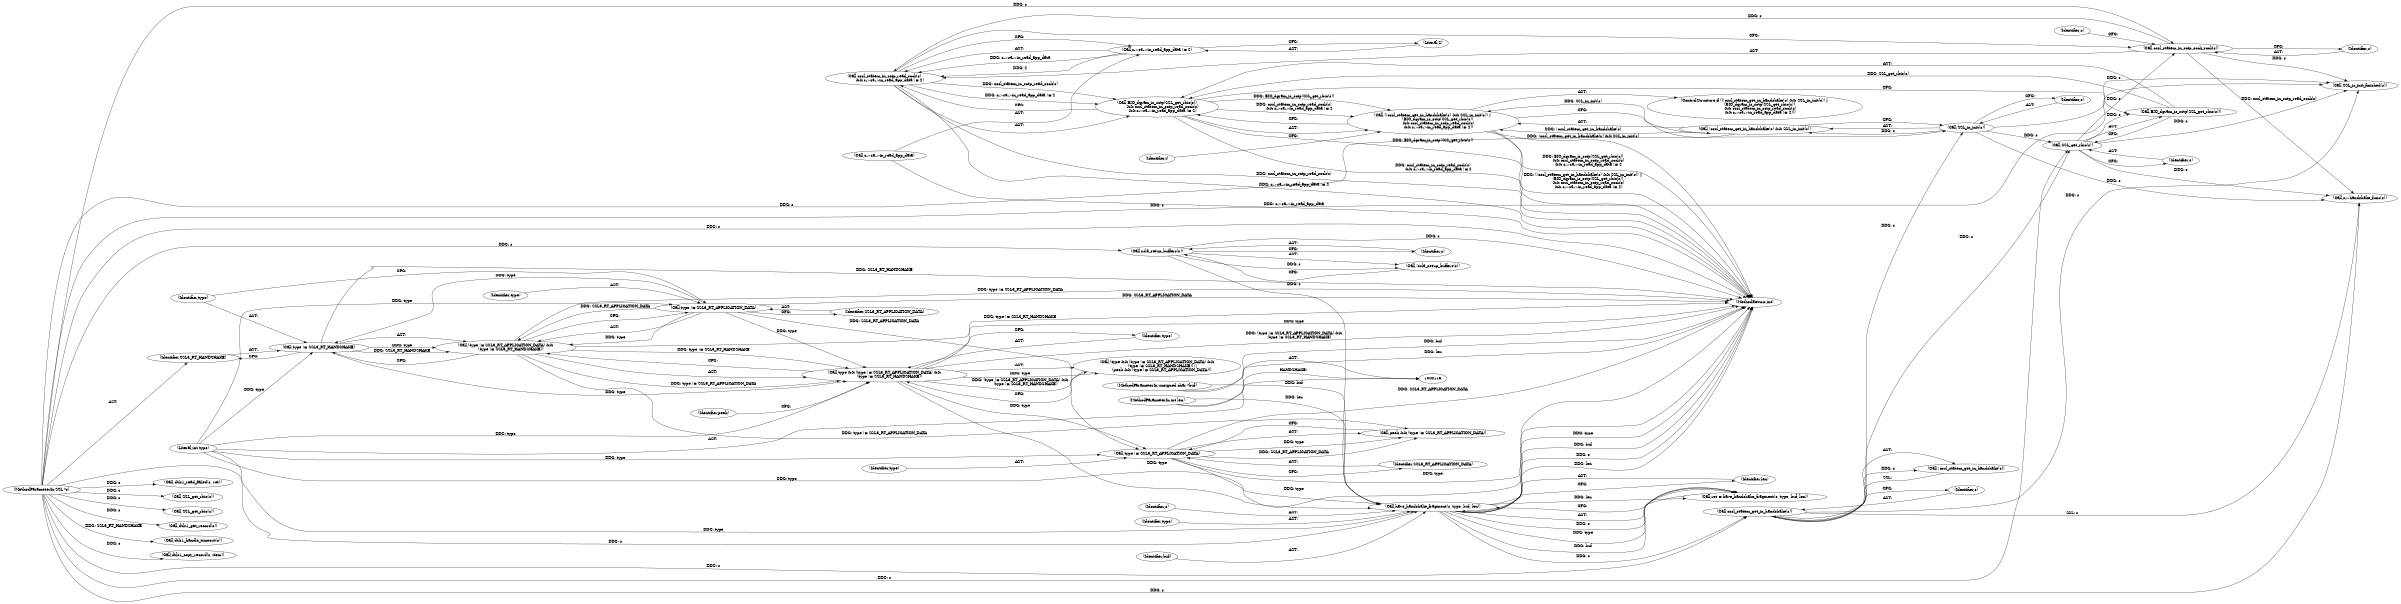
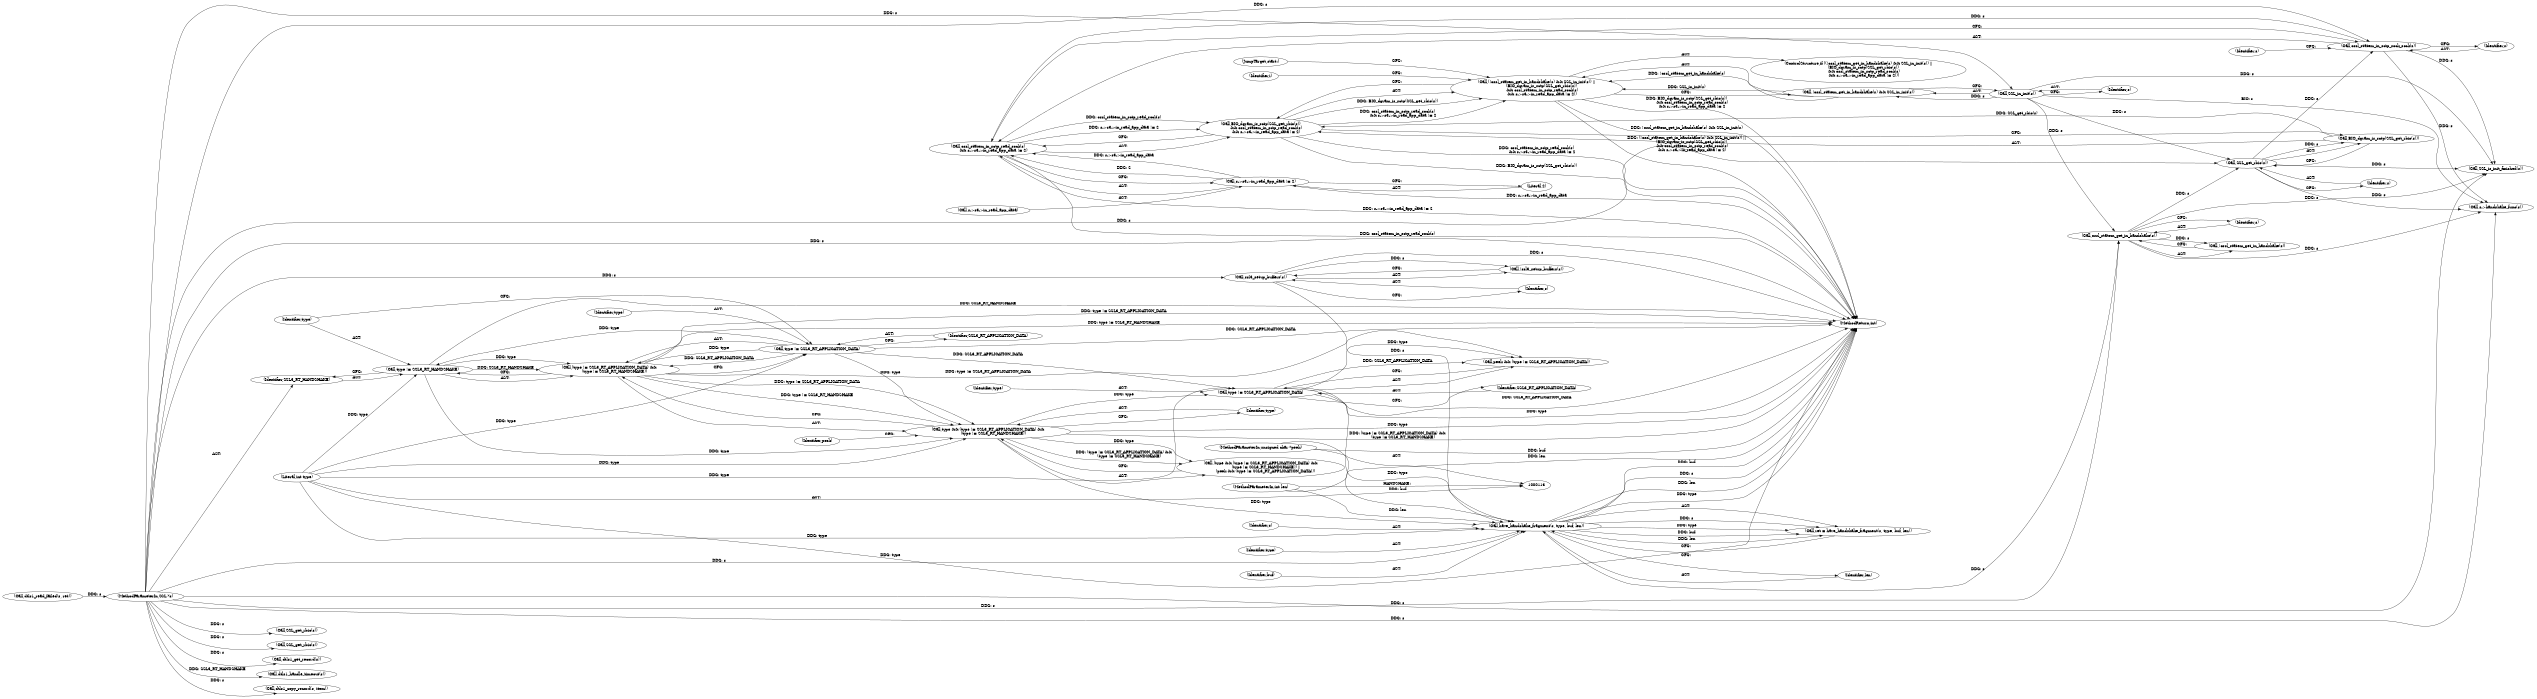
node "(JumpTarget,start:)": added
edge "(Call,ossl_statem_in_sctp_sock_sock(s))" -> "(Call,s->handshake_func(s))": label "DDG: ossl_statem_in_sctp_read_sock(s)" -> "DDG: s"
edge "(Call,SSL_in_init(s))" -> "(Call,s->handshake_func(s))": label "DDG: s" -> "BIO: s"
edge "(Call,s->s3->in_read_app_data)" -> "(MethodReturn,int)": now "(Call,s->s3->in_read_app_data != 2)" -> "(MethodReturn,int)"
edge "(Call,ossl_statem_get_in_handshake(s))" -> "(Call,SSL_in_init(s))": reversed
node "(MethodParameterIn,unsigned char *buf)": label "(MethodParameterIn,unsigned char *buf)" -> "(MethodParameterIn,unsigned char *peek)"
edge "(Call,!ossl_statem_get_in_handshake(s))" -> "(Call,ossl_statem_get_in_handshake(s))": label "SSL: " -> "CFG: "
edge "(MethodParameterIn,SSL *s)" -> "(Call,dtls1_read_failed(s, ret))": reversed
edge "(Call,ossl_statem_get_in_handshake(s))" -> "(Call,s->handshake_func(s))": label "SSL: s" -> "DDG: s"
